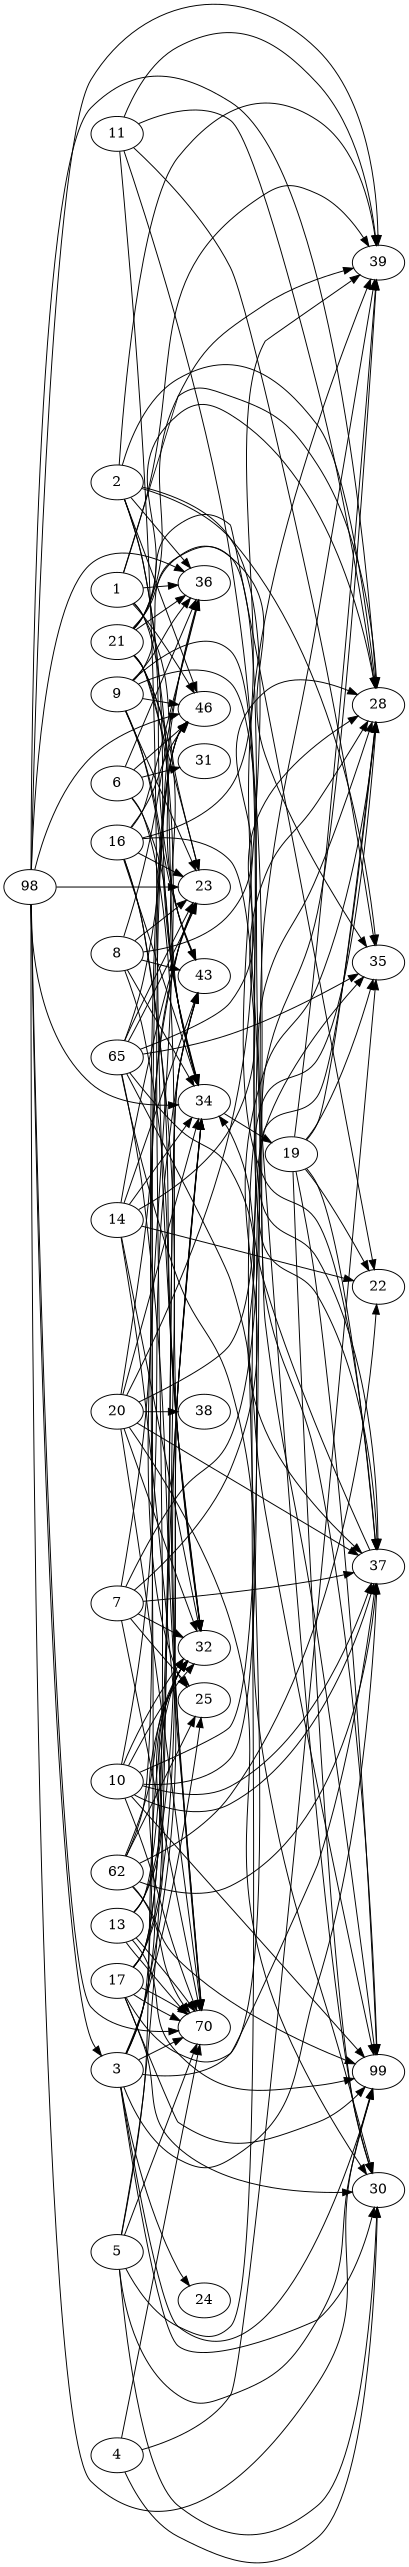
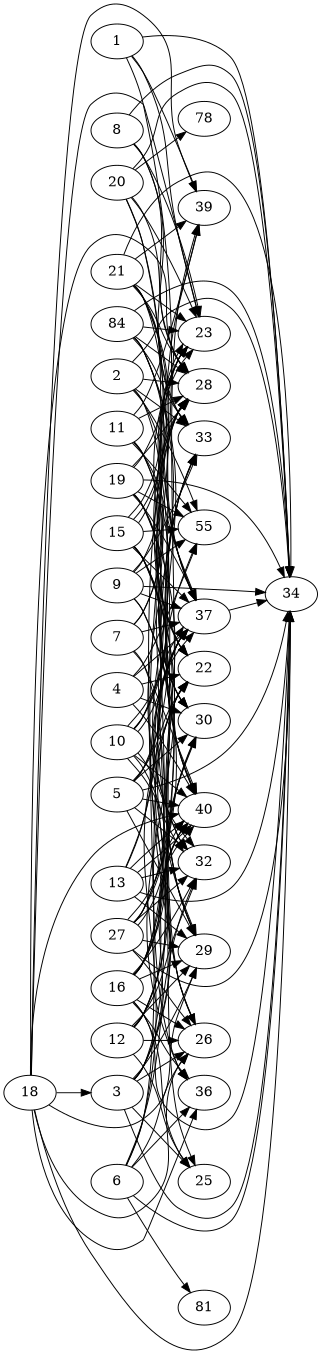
edge "2" -> "39": removed
edge "1" -> "28": now "6" -> "28"
edge "11" -> "37": added
edge "2" -> "36": removed
edge "1" -> "36": removed
edge "9" -> "36": removed
edge "4" -> "37": added
edge "4" -> "22": added
node "46": label "46" -> "26"
edge "5" -> "37": added
edge "5" -> "22": added
edge "13" -> "37": added
node "31": label "31" -> "81"
edge "8" -> "36": removed
edge "16" -> "22": added
edge "7" -> "39": removed
node "98": label "98" -> "18"
edge "6" -> "22": added
node "35": label "35" -> "55"
node "43": label "43" -> "33"
edge "10" -> "39": now "10" -> "23"
node "65": label "65" -> "15"
edge "20" -> "39": removed
edge "34" -> "19": reversed
edge "21" -> "25": now "16" -> "25"
node "14": label "14" -> "84"
edge "8" -> "32": removed
node "38": label "38" -> "78"
edge "20" -> "32": removed
edge "7" -> "32": removed
edge "20" -> "30": now "16" -> "30"
edge "3" -> "32": removed
node "62": label "62" -> "12"
node "17": label "17" -> "27"
node "70": label "70" -> "40"
node "99": label "99" -> "29"
node "24": removed
